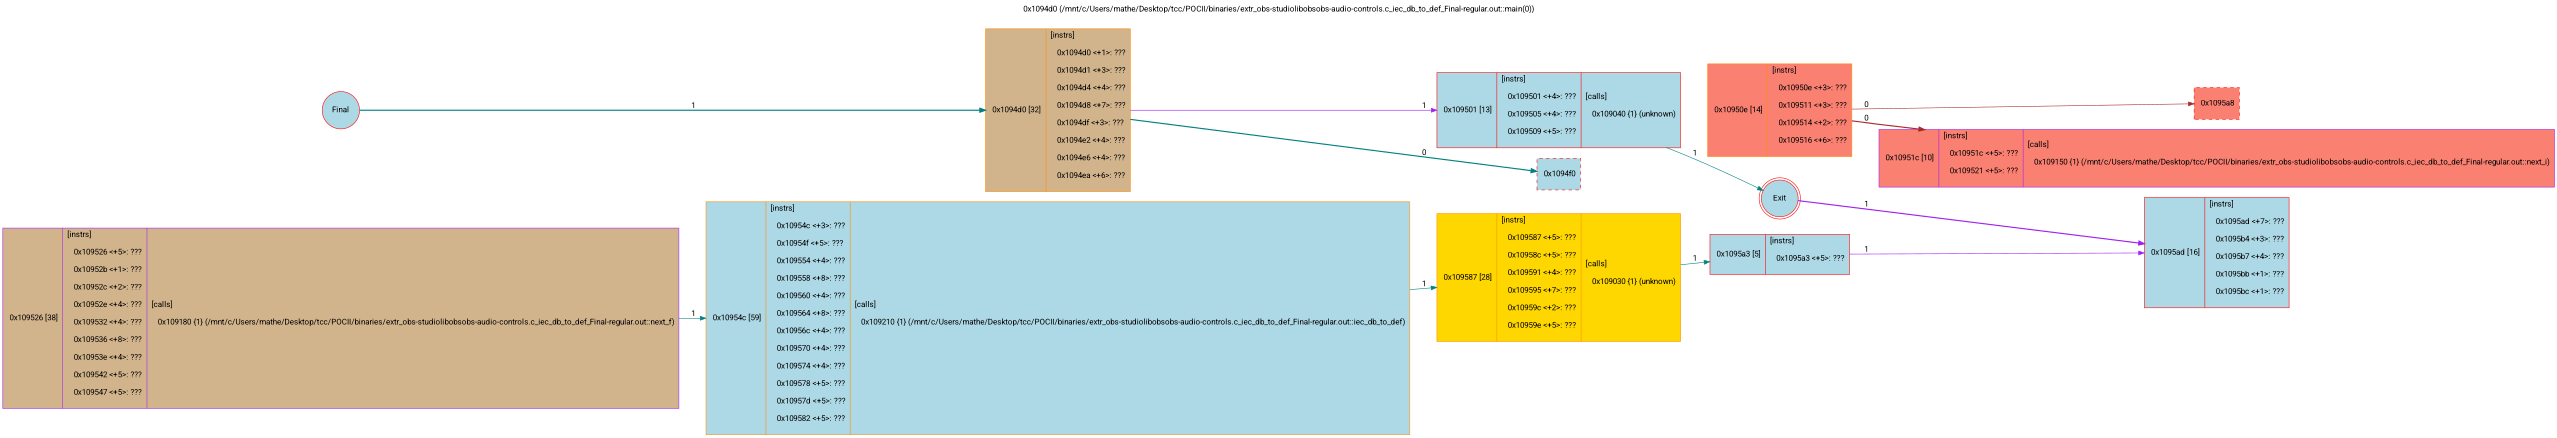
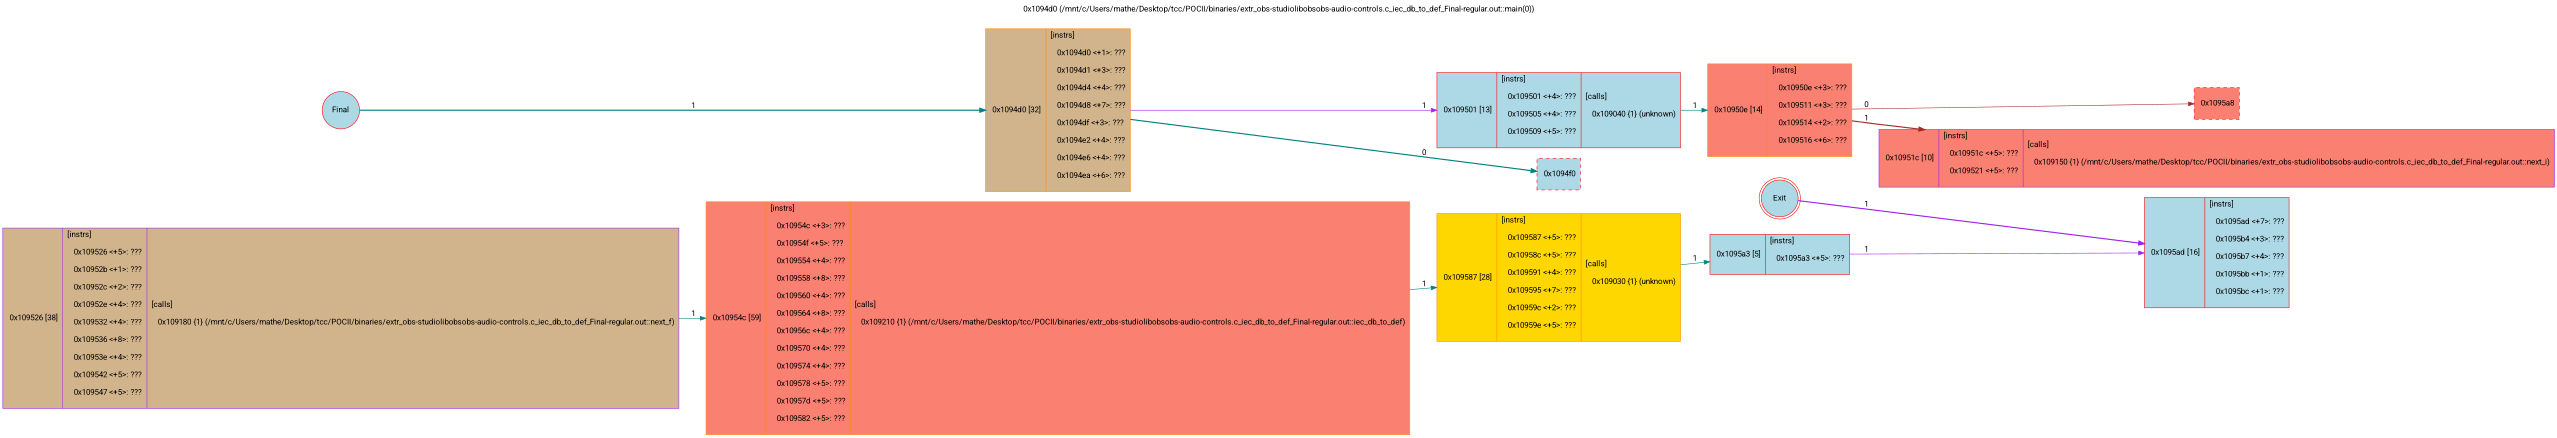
edge "0x10950e [14]" -> "0x10951c [10]": label " 0" -> " 1"
edge "0x109501 [13]" -> "Exit": now "0x109501 [13]" -> "0x10950e [14]"
node "0x10954c [59]": fillcolor lightblue -> salmon
